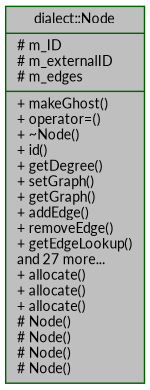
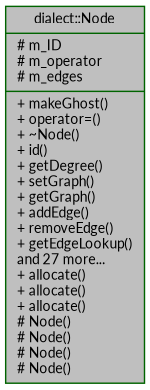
node "dialect::Node": text "# m_externalID" -> "# m_operator"
